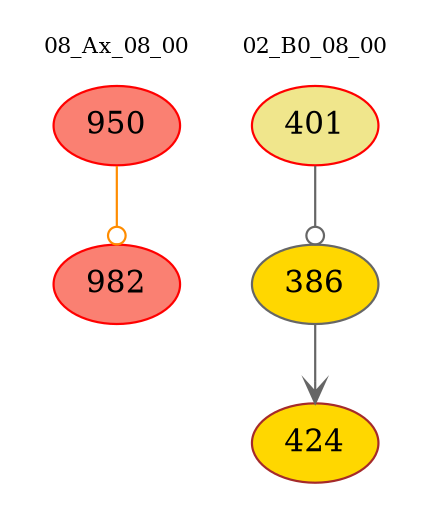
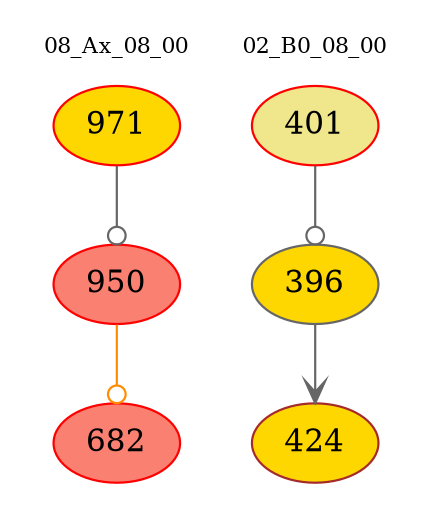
node "971": added
node "982": label "982" -> "682"
node "386": label "386" -> "396"
